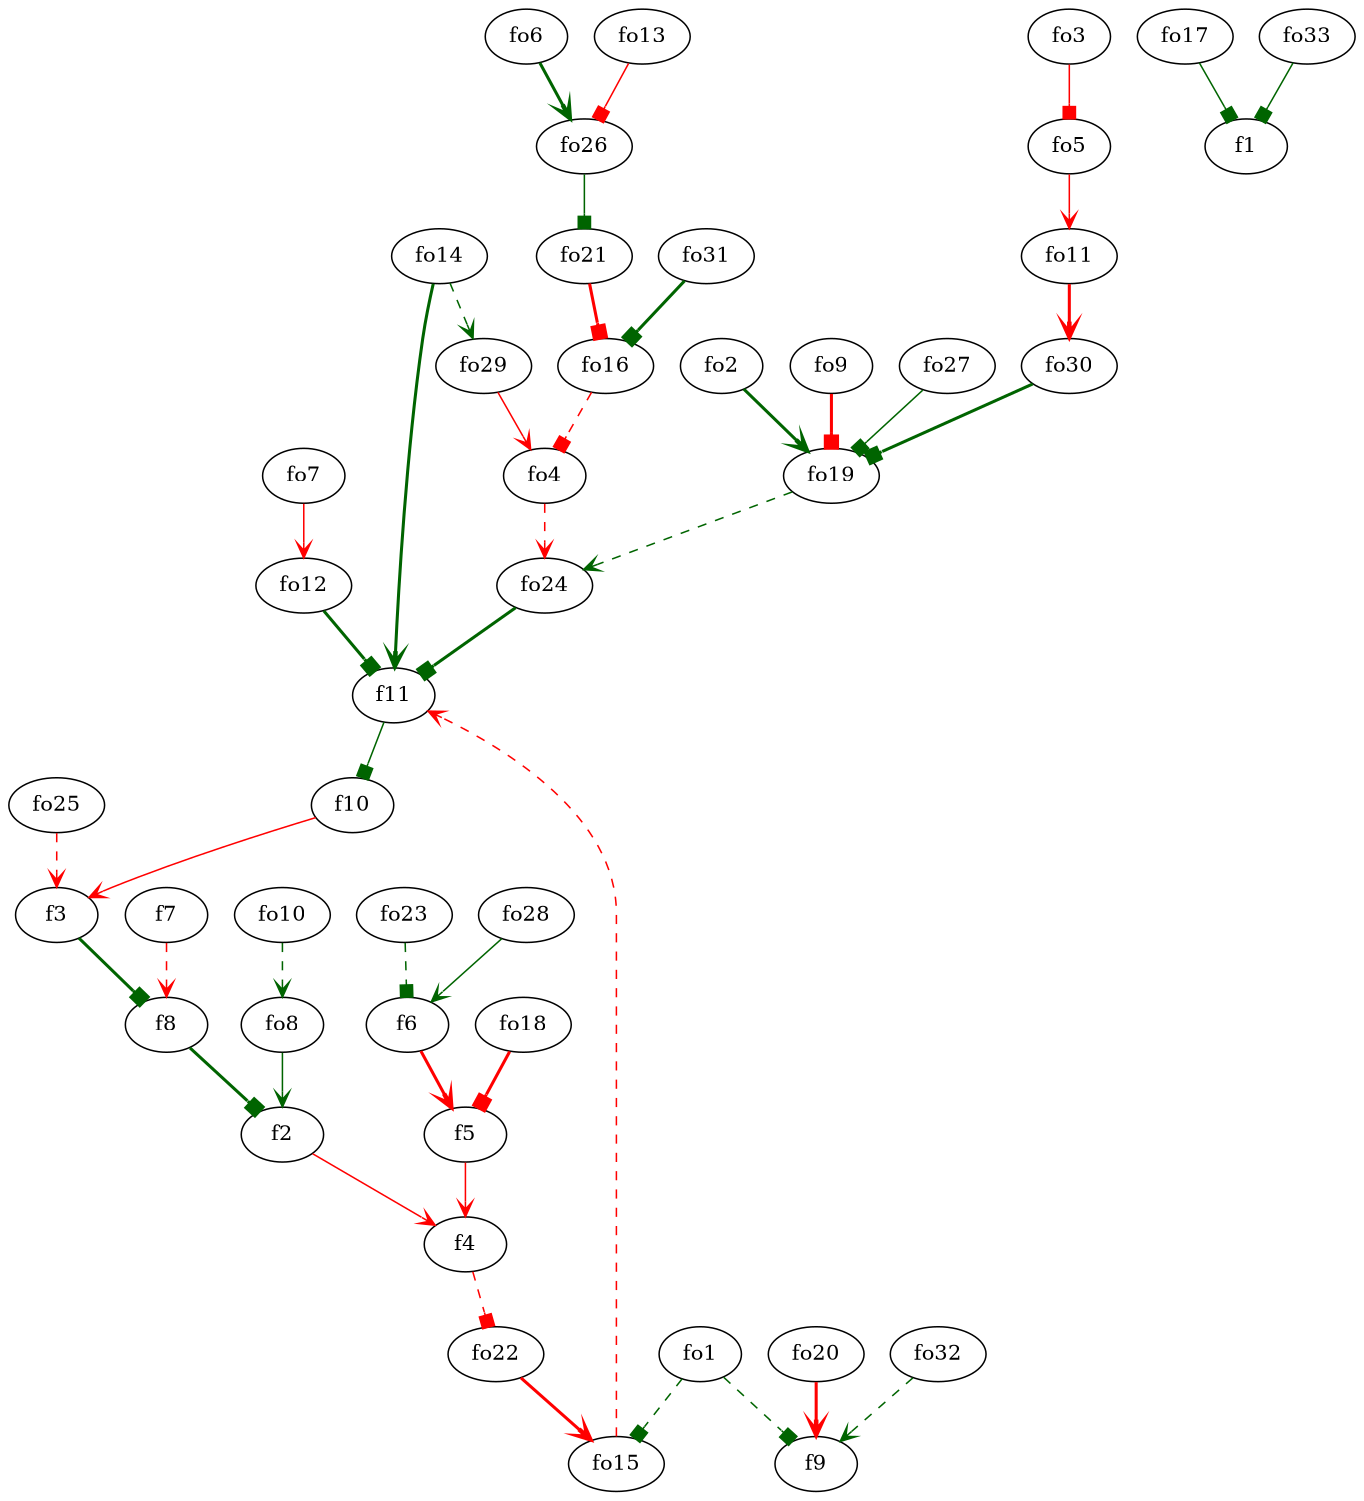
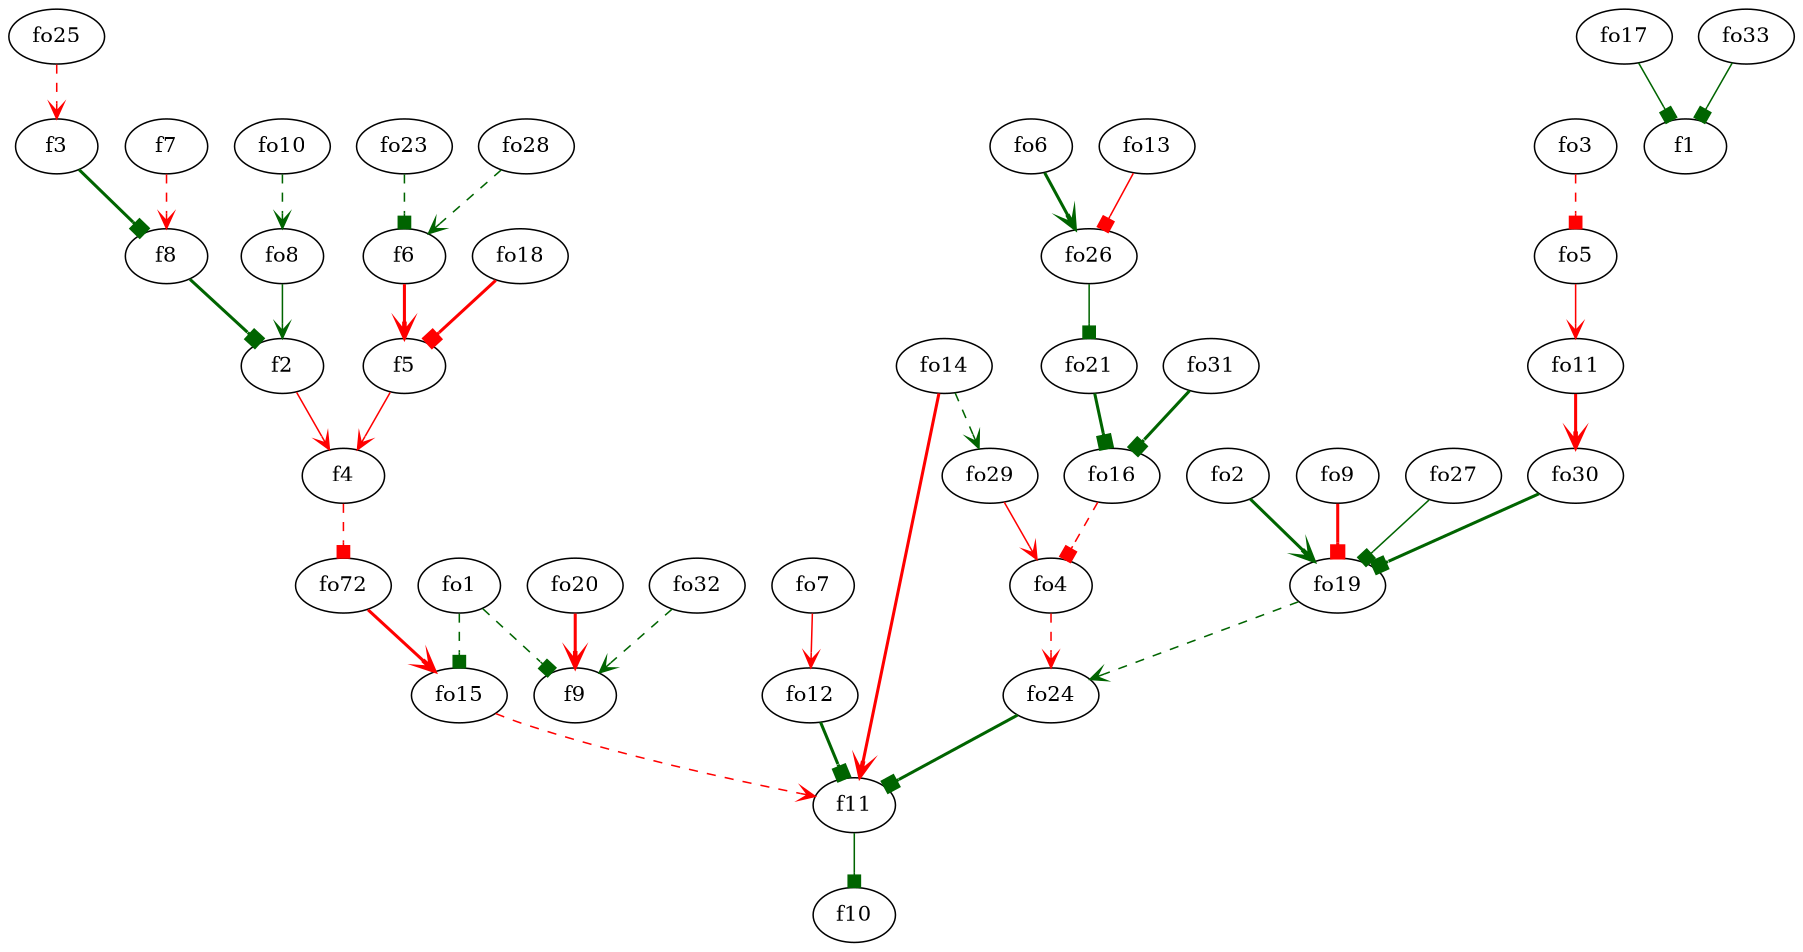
edge "fo3" -> "fo5": style solid -> dashed
edge "fo21" -> "fo16": color red -> darkgreen
edge "fo14" -> "f11": color darkgreen -> red
edge "f10" -> "f3": removed
edge "fo28" -> "f6": style solid -> dashed
node "fo22": label "fo22" -> "fo72"
